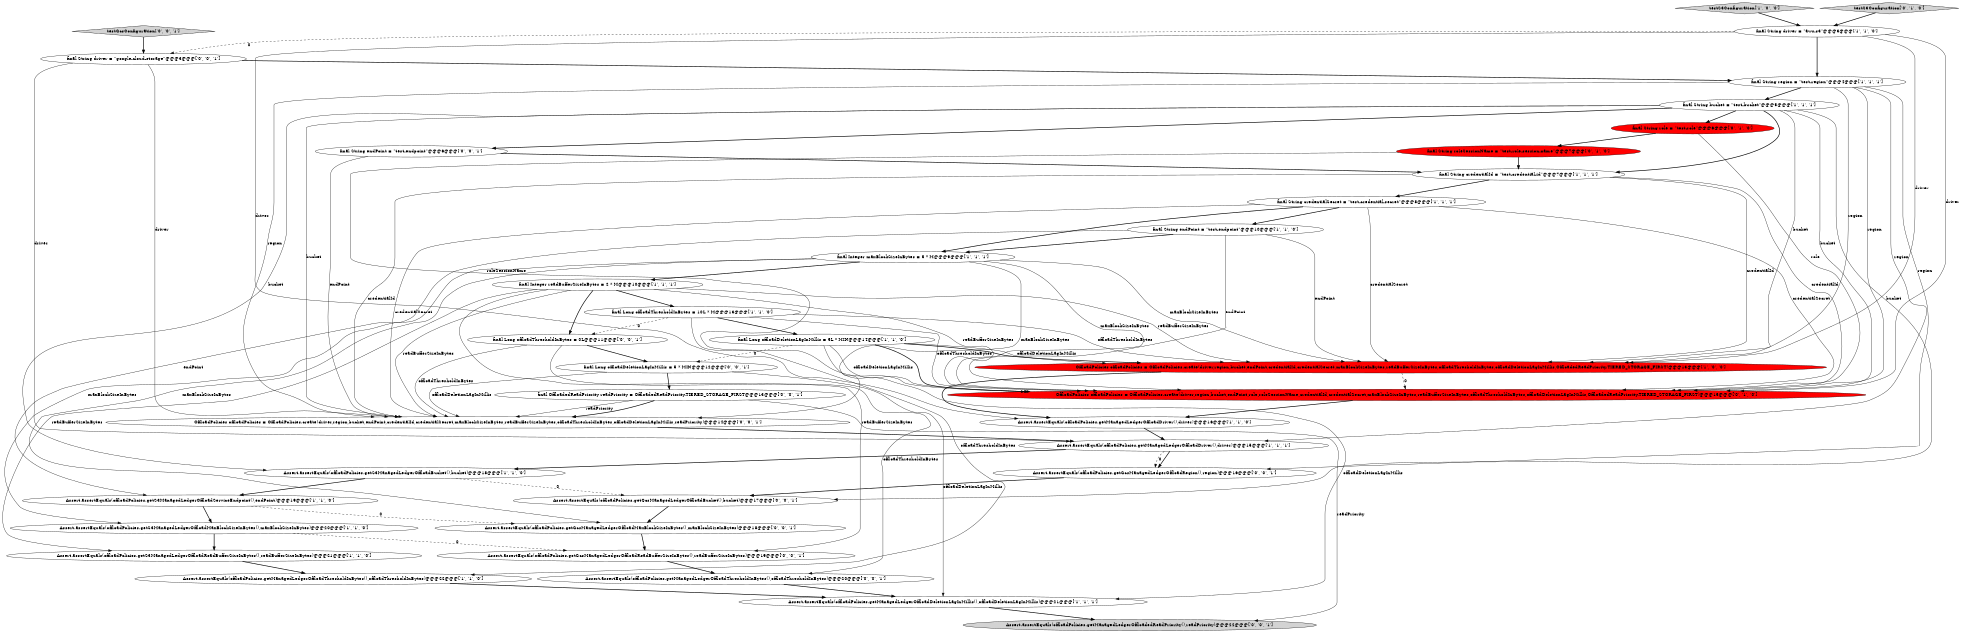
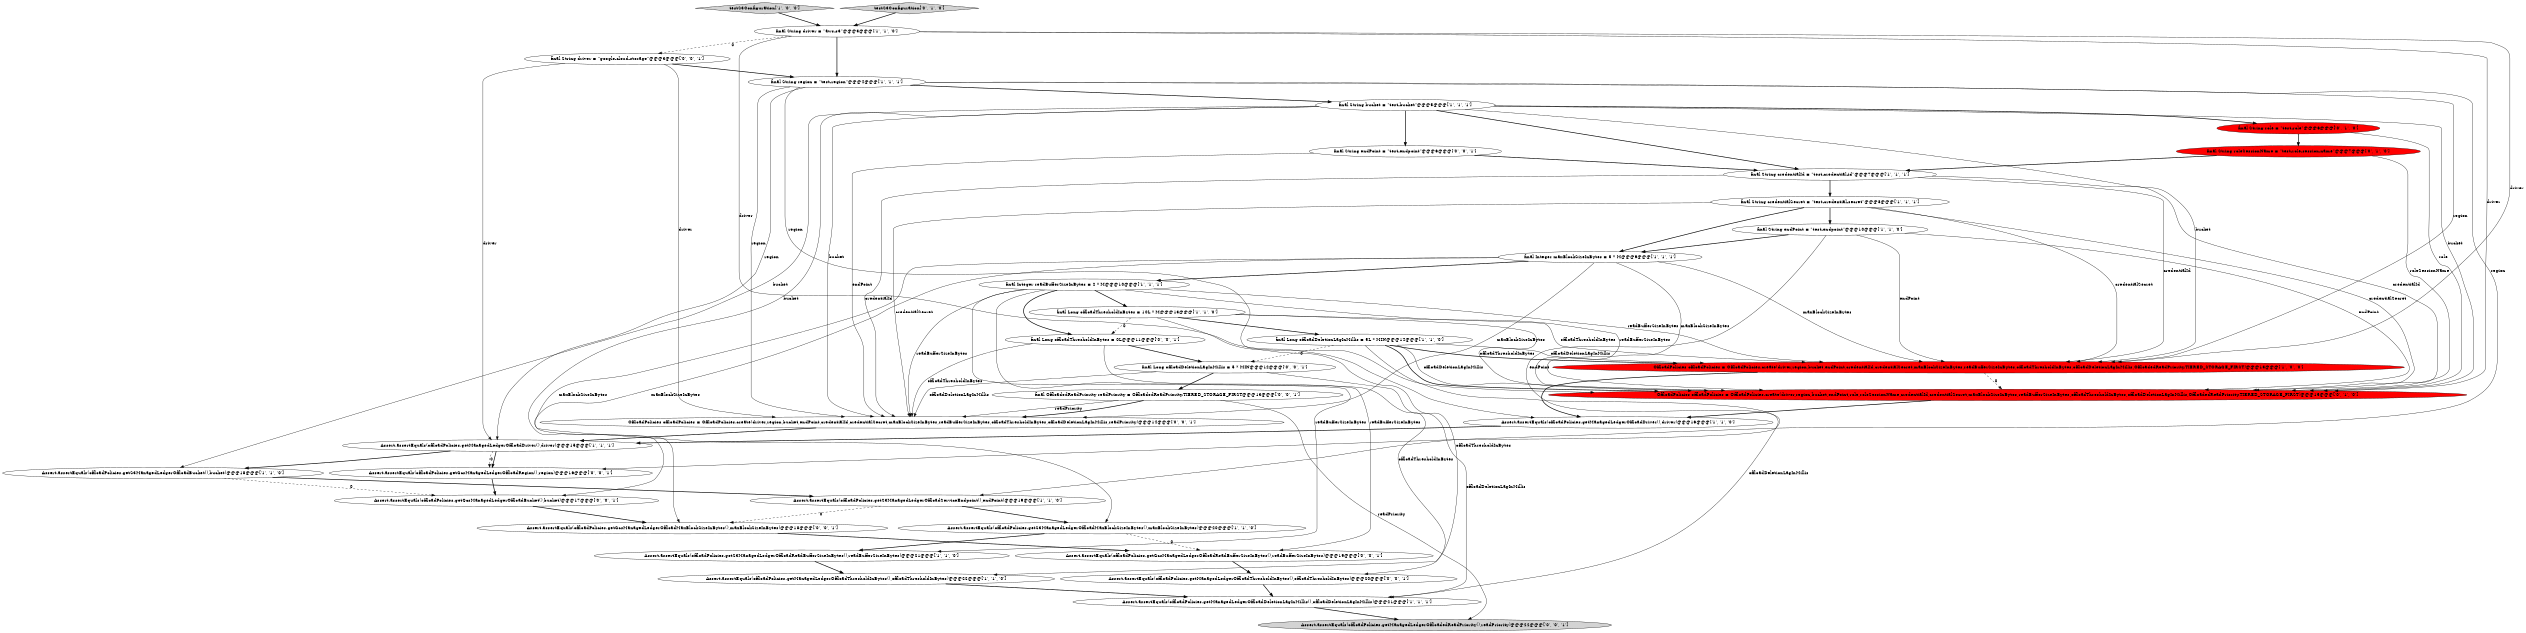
node "testGcsConfiguration['0', '0', '1']": removed
